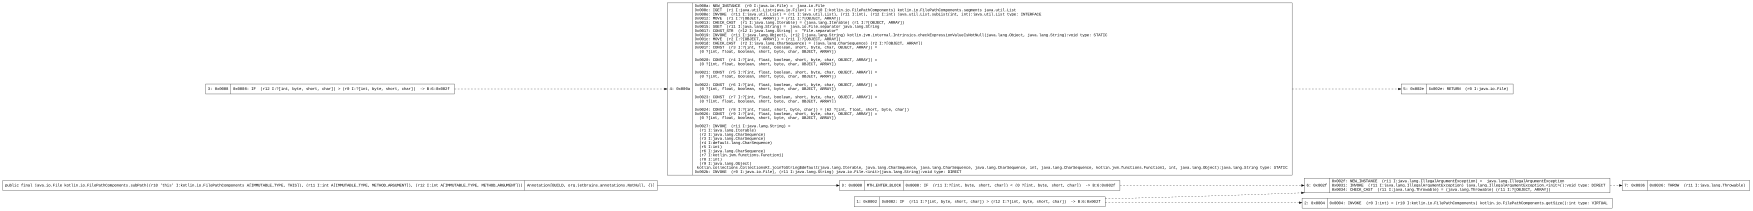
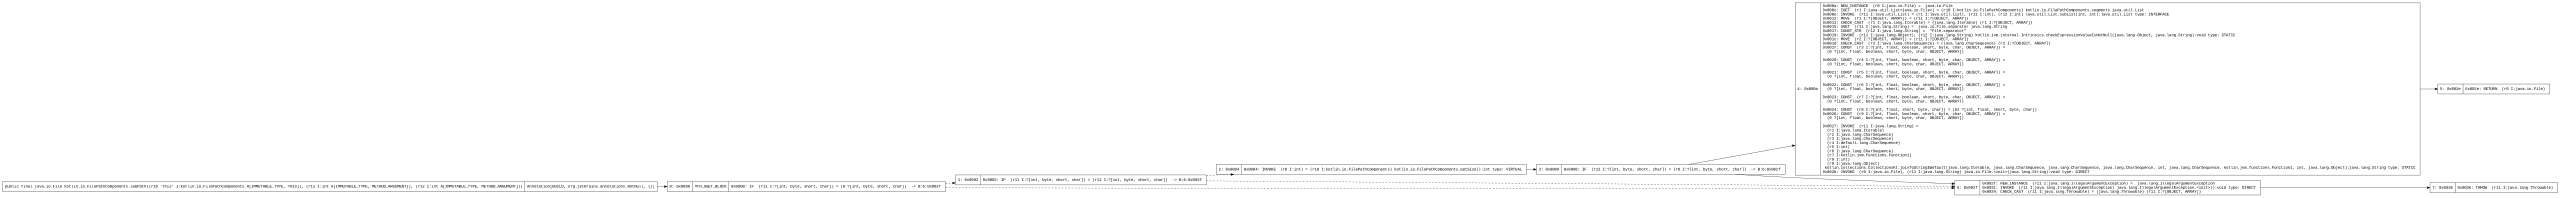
edge "3: 0x0008" -> "4: 0x000a": style dashed -> solid
edge "4: 0x000a" -> "5: 0x002e": style dashed -> solid
edge "2: 0x0004" -> "3: 0x0008": added
edge "3: 0x0008" -> "6: 0x002f": added
edge "0: 0x0000" -> "1: 0x0002": added
node "0: 0x0000": text "MTH_ENTER_BLOCK" -> "MTH_SGET_BLOCK"
edge "6: 0x002f" -> "7: 0x0036": style dashed -> solid
